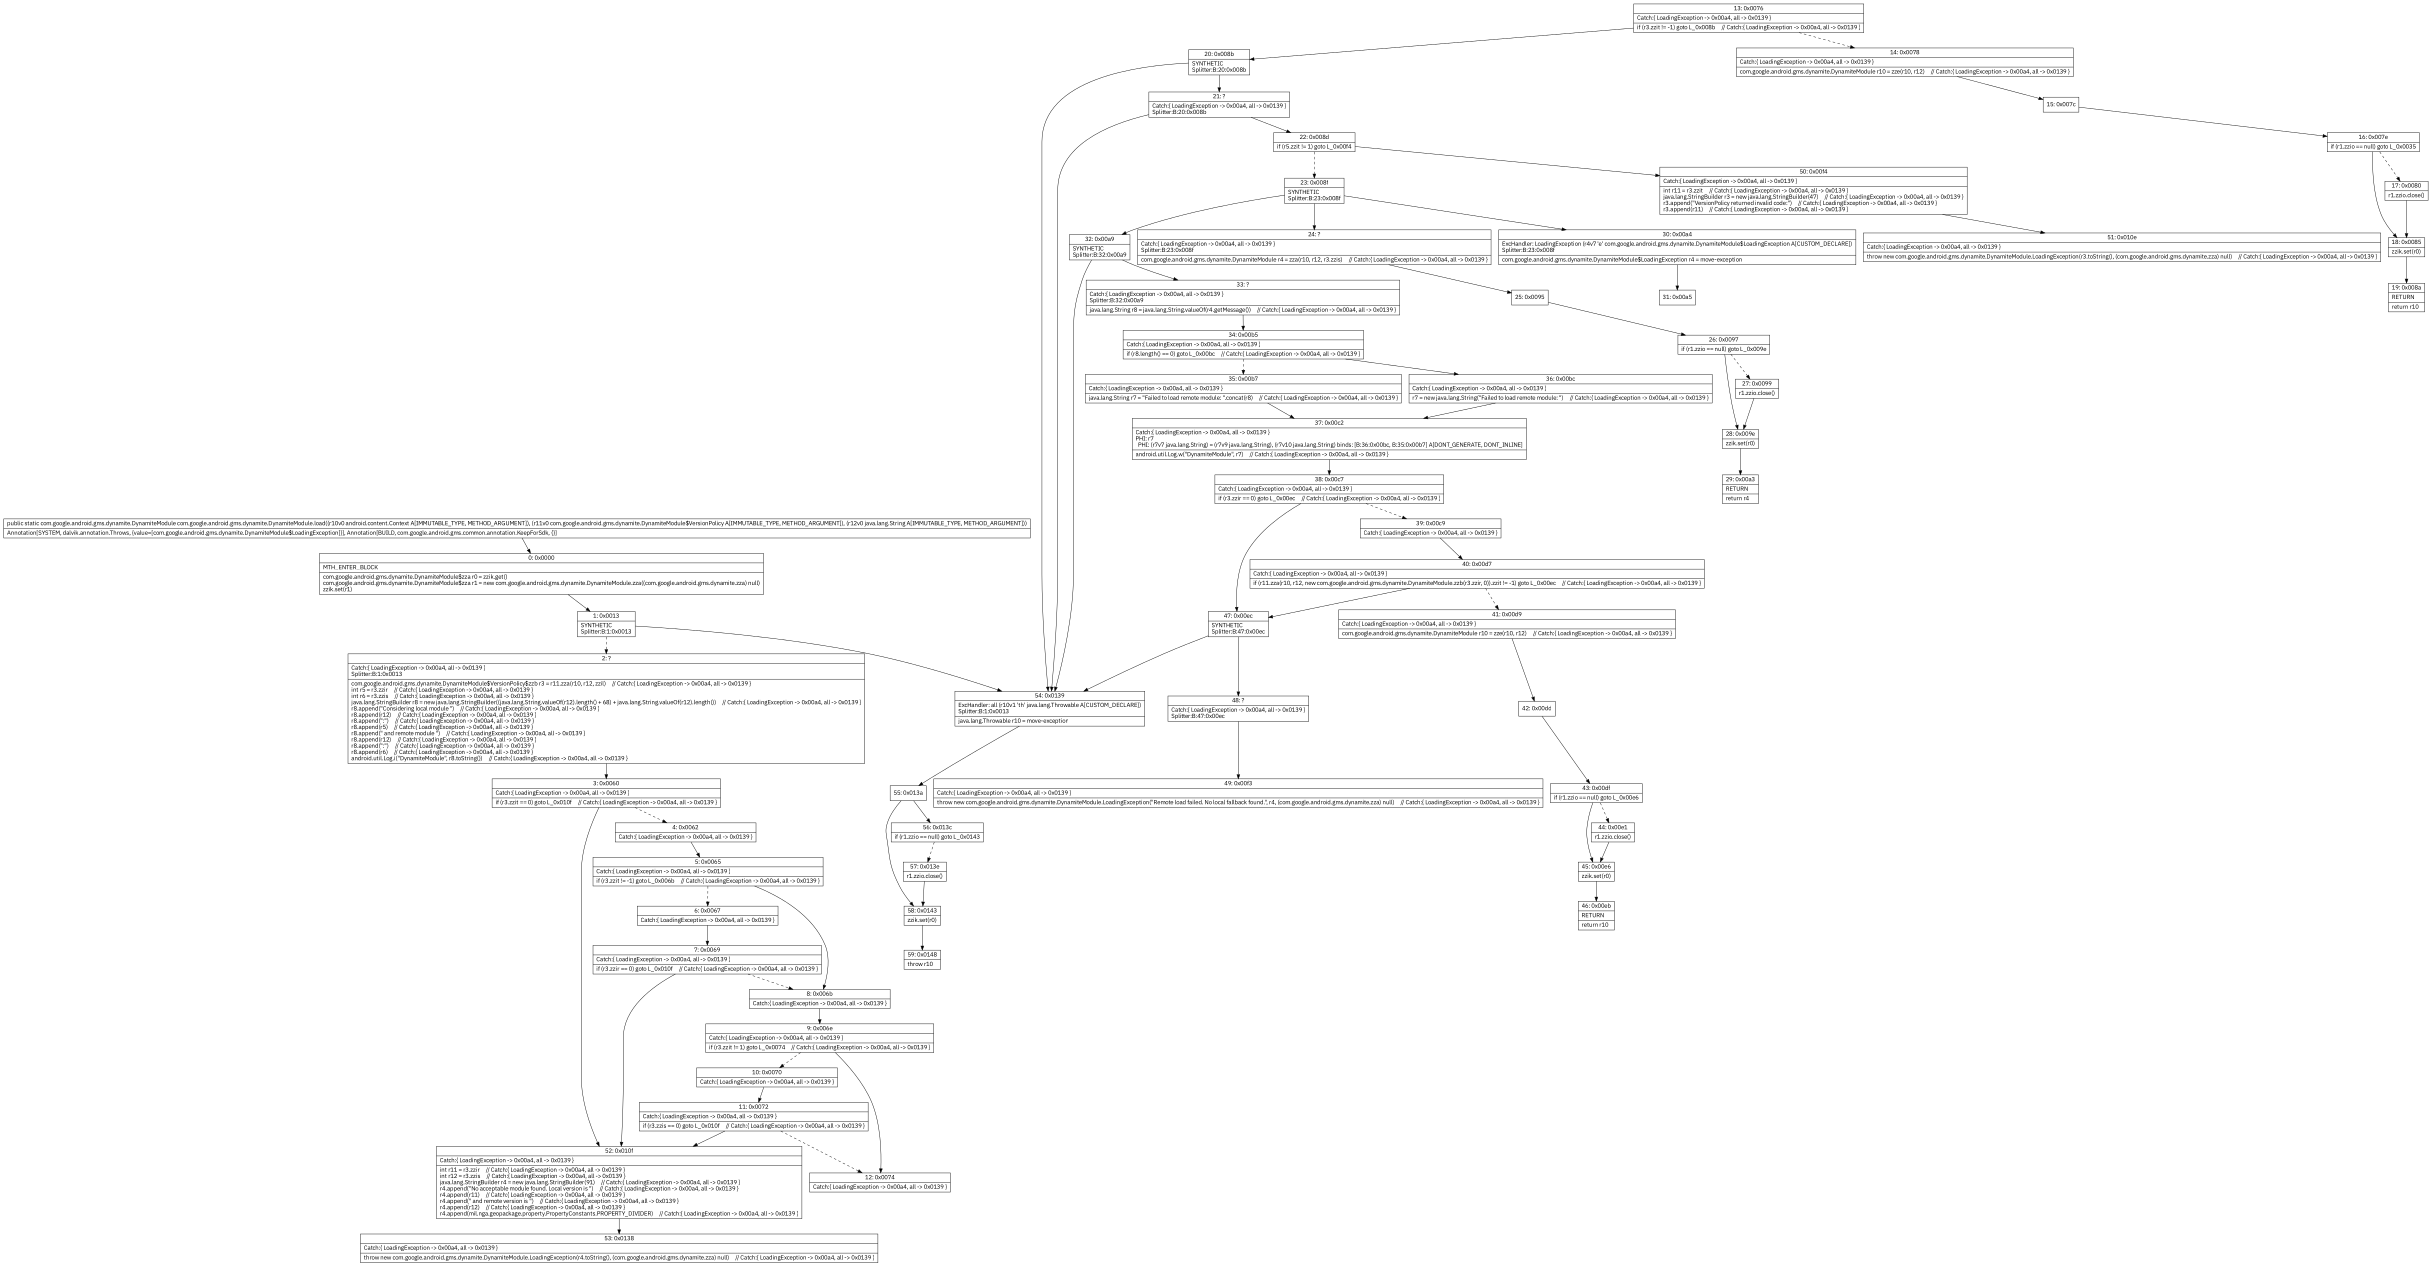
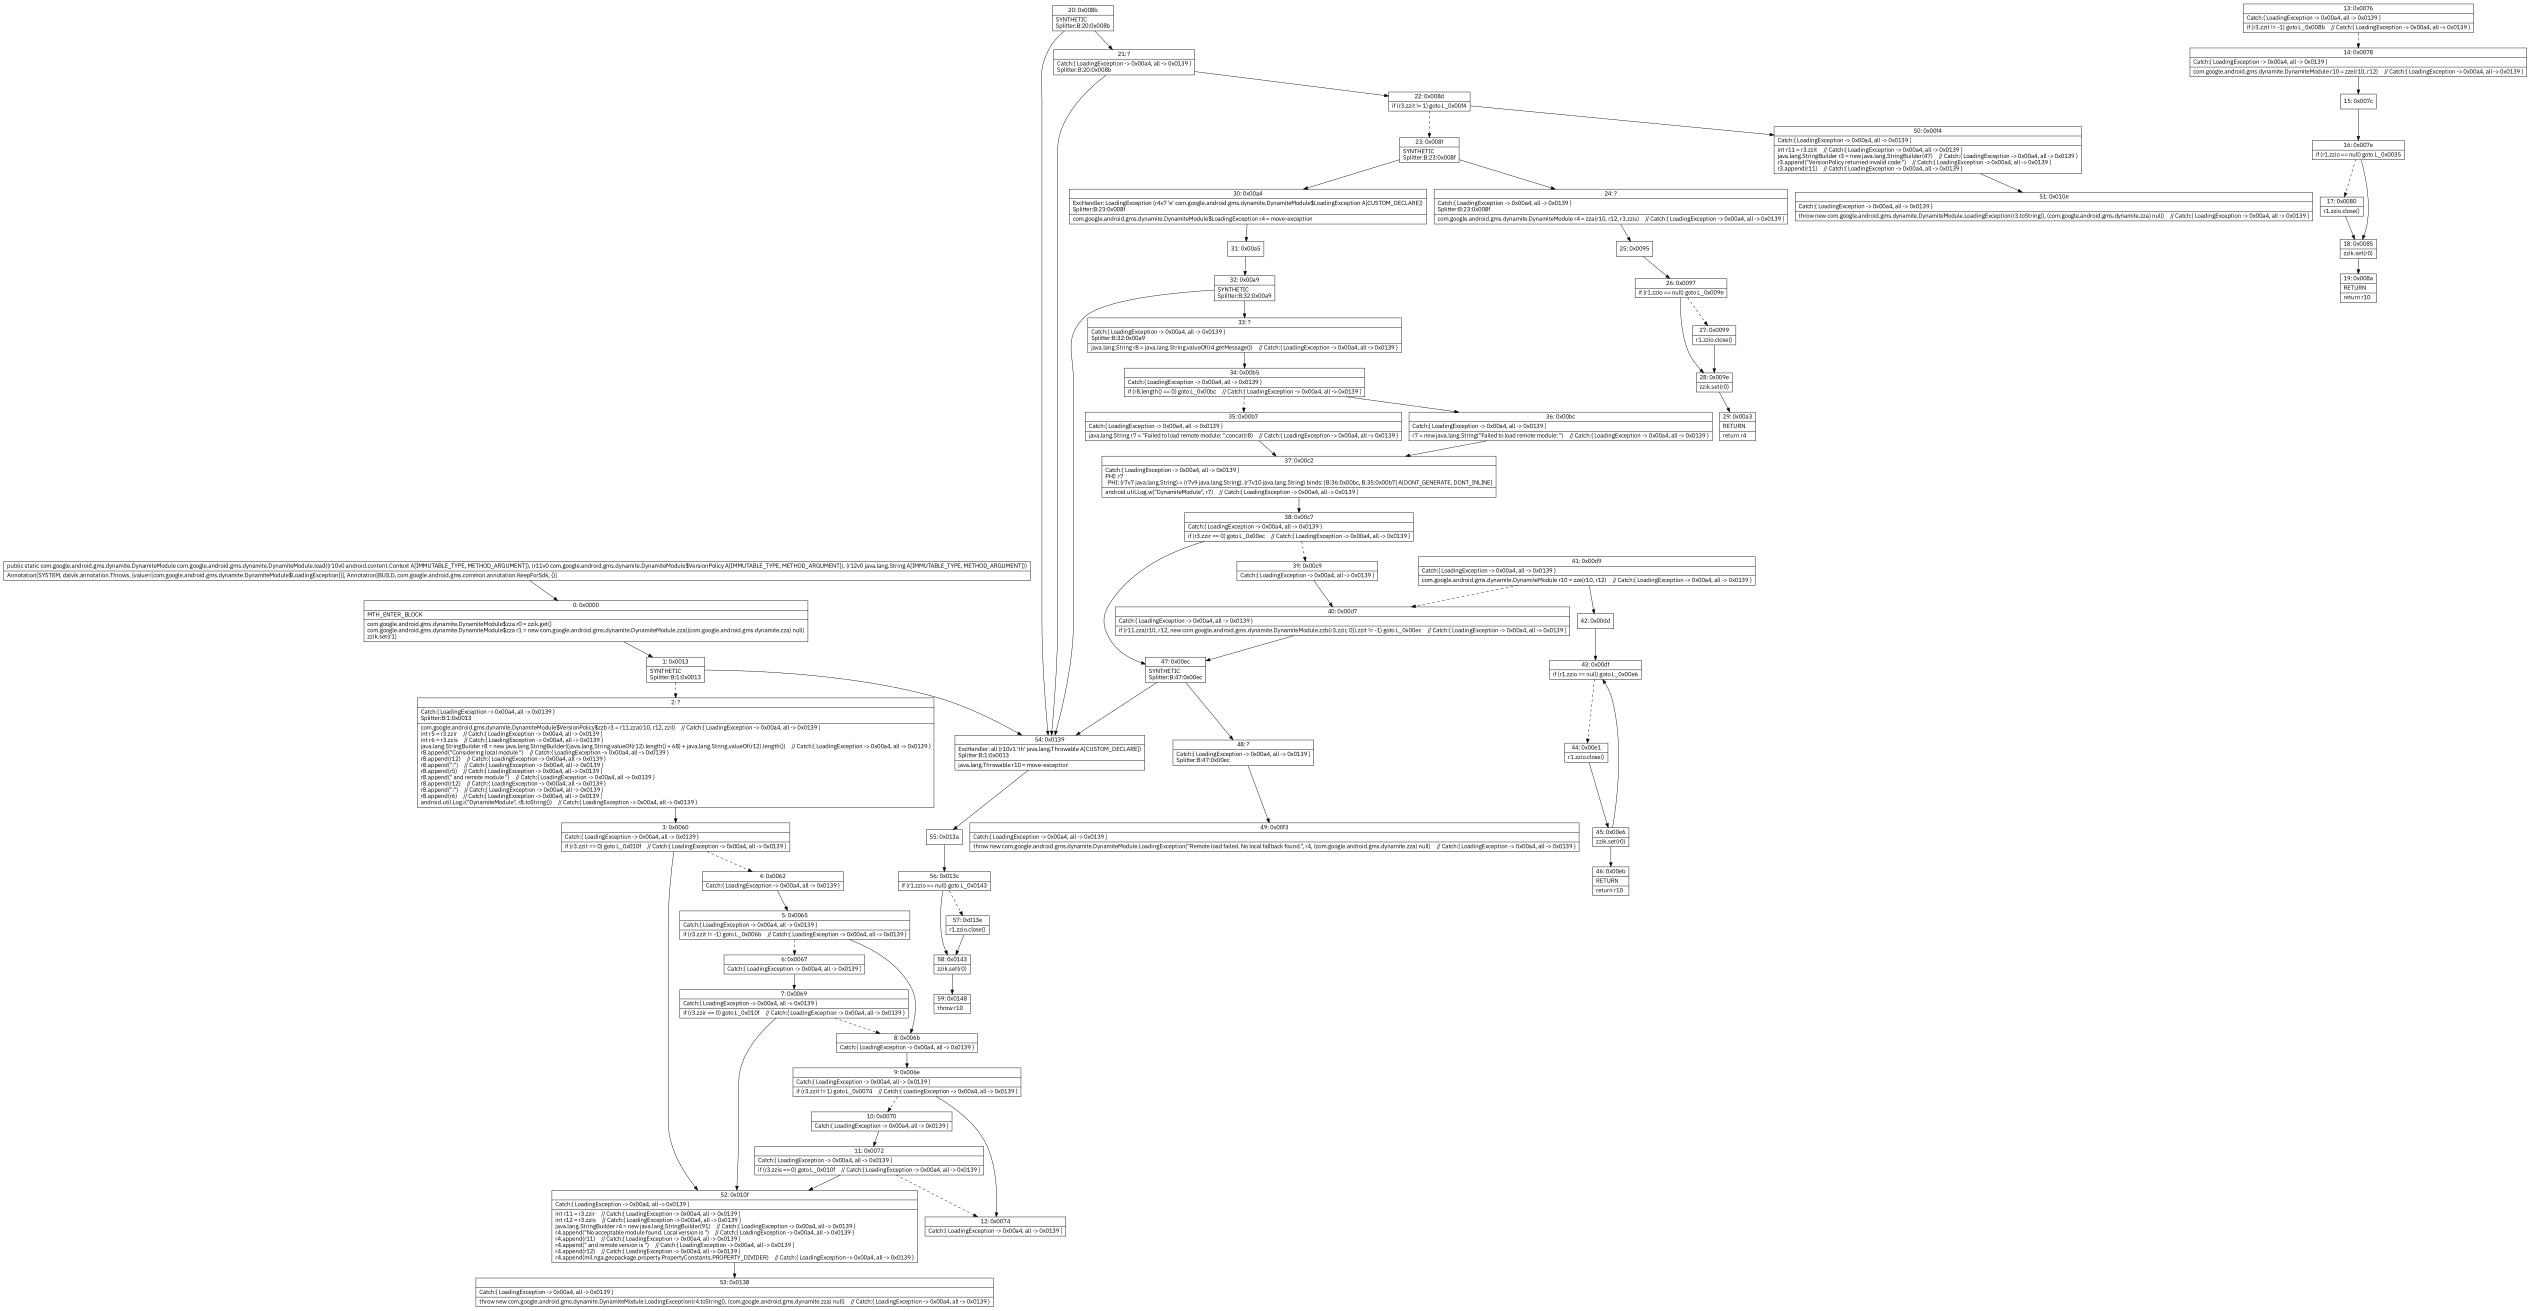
edge "13: 0x0076" -> "20: 0x008b": removed
node "22: 0x008d": text "if (r5.zzit != 1) goto L_0x00f4" -> "if (r3.zzit != 1) goto L_0x00f4"
edge "23: 0x008f" -> "32: 0x00a9": now "31: 0x00a5" -> "32: 0x00a9"
edge "40: 0x00d7" -> "41: 0x00d9": reversed
edge "43: 0x00df" -> "45: 0x00e6": reversed
edge "55: 0x013a" -> "58: 0x0143": now "56: 0x013c" -> "58: 0x0143"
